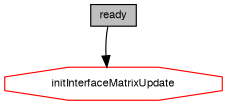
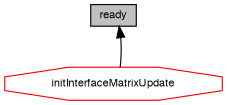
edge "ready" -> "initInterfaceMatrixUpdate": reversed
